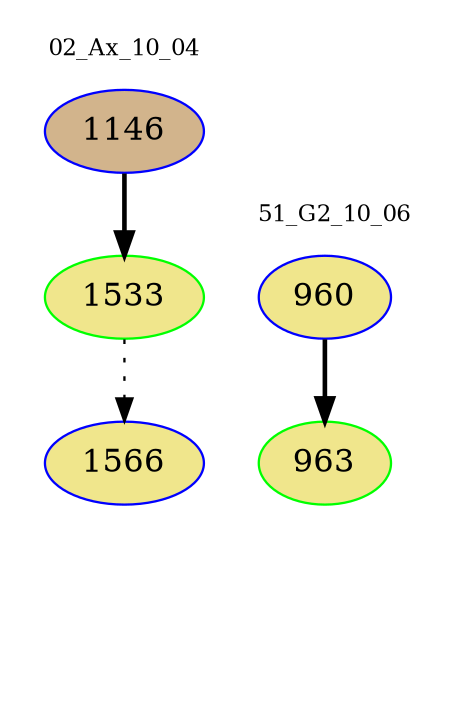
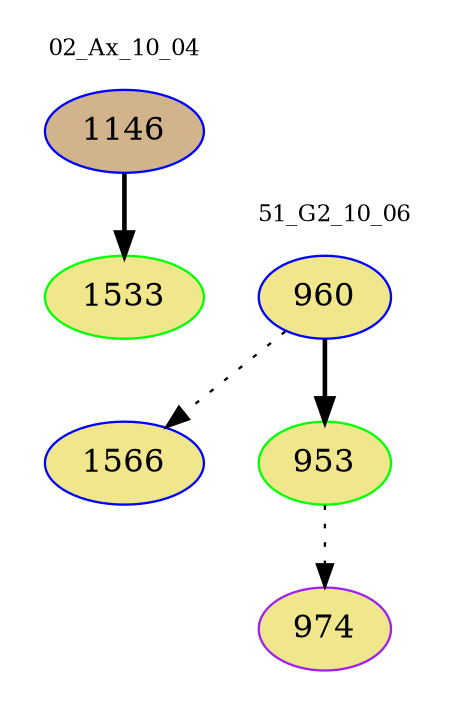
edge "1533" -> "1566": now "960" -> "1566"
node "963": label "963" -> "953"
node "974": added
